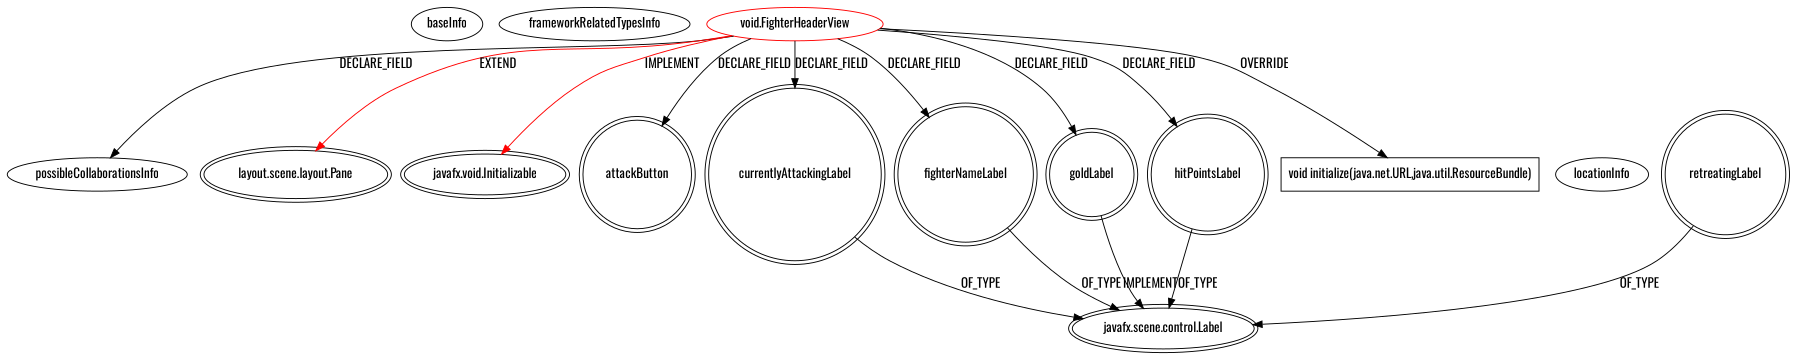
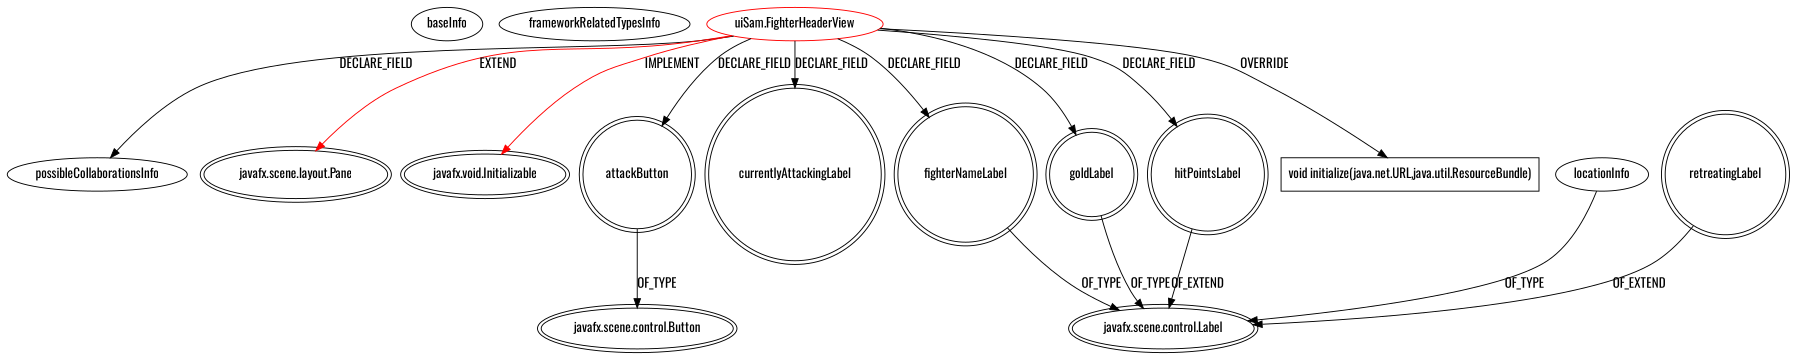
node "void.FighterHeaderView": label "void.FighterHeaderView" -> "uiSam.FighterHeaderView"
node "layout.scene.layout.Pane": label "layout.scene.layout.Pane" -> "javafx.scene.layout.Pane"
edge "goldLabel" -> "javafx.scene.control.Label": label "IMPLEMENT" -> "OF_TYPE"
edge "hitPointsLabel" -> "javafx.scene.control.Label": label "OF_TYPE" -> "OF_EXTEND"
edge "retreatingLabel" -> "javafx.scene.control.Label": label "OF_TYPE" -> "OF_EXTEND"
edge "currentlyAttackingLabel" -> "javafx.scene.control.Label": now "locationInfo" -> "javafx.scene.control.Label"
node "javafx.scene.control.Button": added
